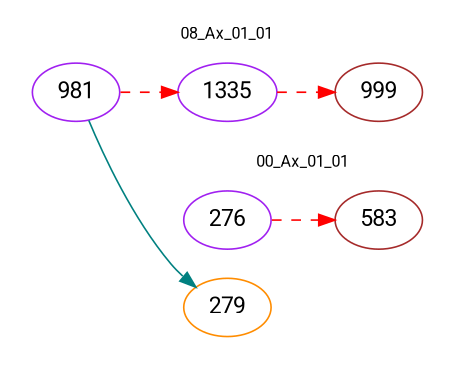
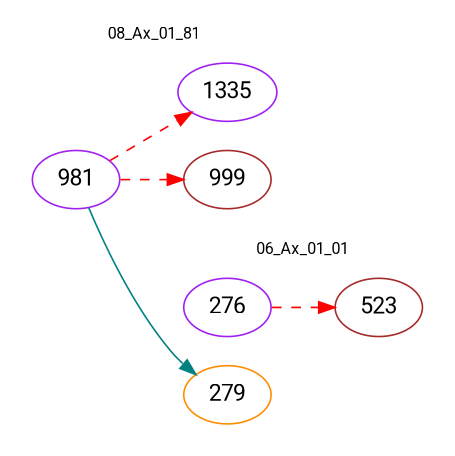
cluster "08_Ax_01_01": label "08_Ax_01_01" -> "08_Ax_01_81"
edge "1335" -> "999": now "981" -> "999"
cluster "00_Ax_01_01": label "00_Ax_01_01" -> "06_Ax_01_01"
node "583": label "583" -> "523"
